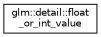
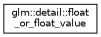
node "glm::detail::float _or_int_value": label "glm::detail::float _or_int_value" -> "glm::detail::float _or_float_value"
